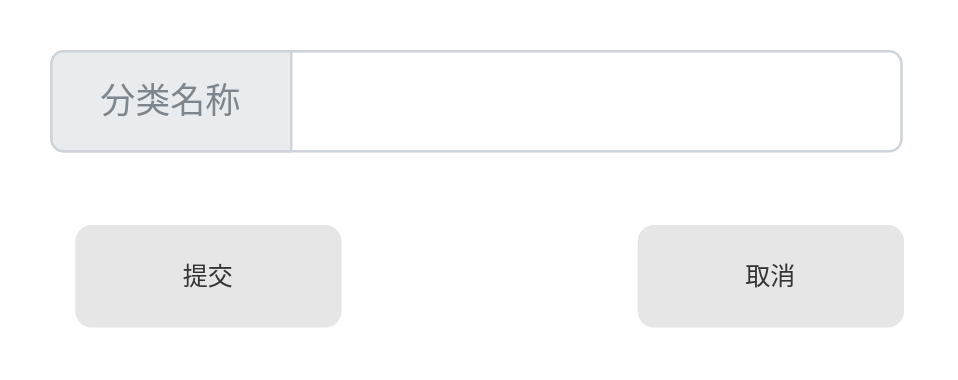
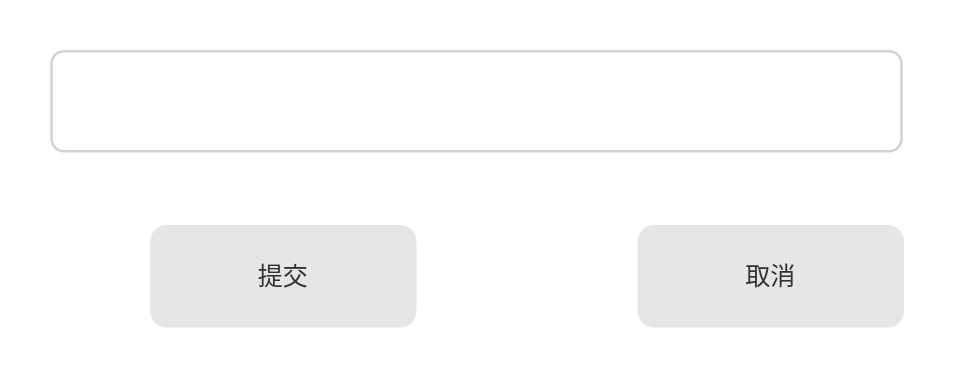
node "分类名称": removed
node "提交": moved (208, 276) -> (283, 276)
